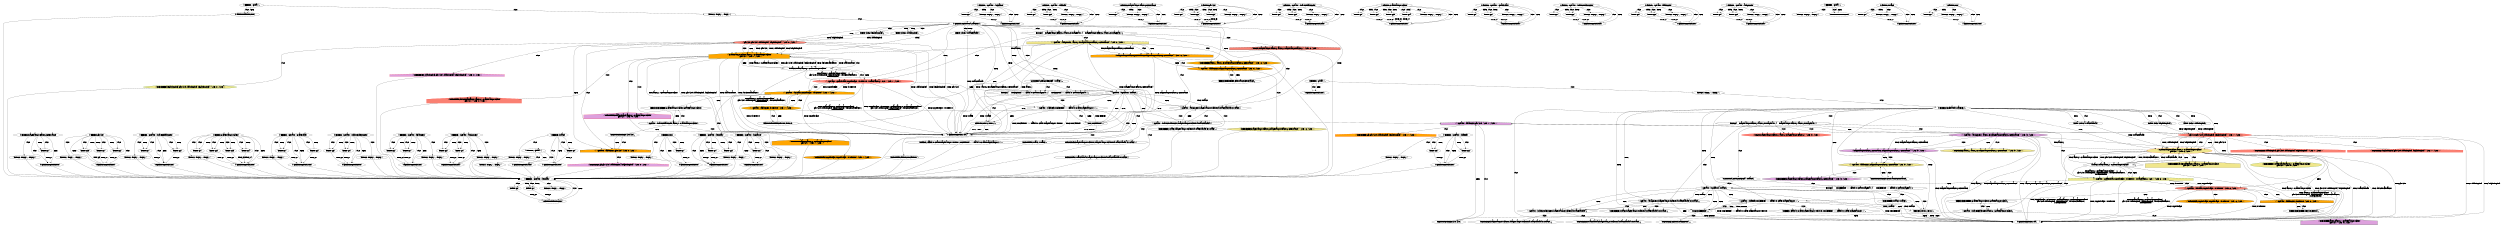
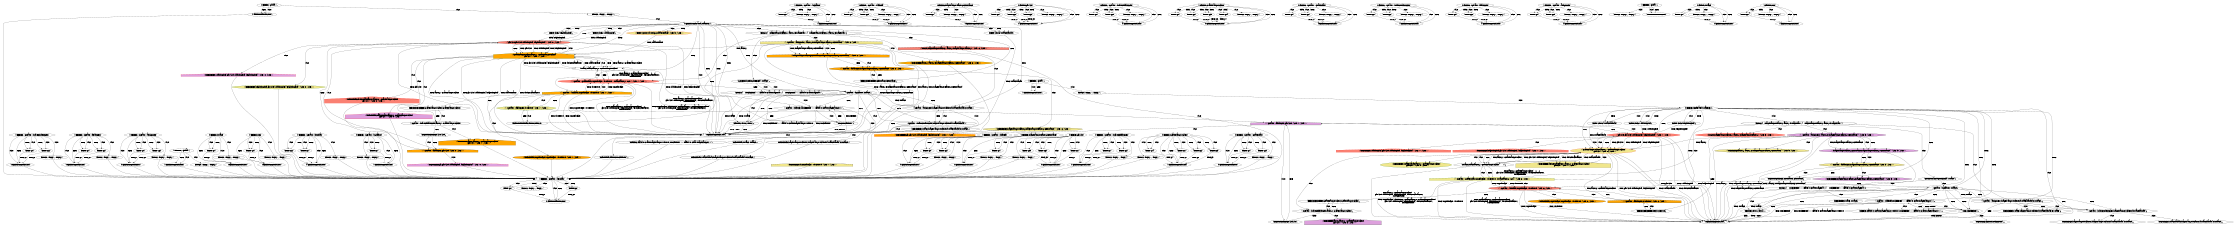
node "<(PARAM,const std::string& mailbox_name)<SUB>5</SUB>>": added
node "<(<operator>.fieldAccess,ui::Texture)<SUB>7</SUB>>": fillcolor orange -> khaki
node "<(IDENTIFIER,ui,scoped_refptr<ui::Texture)<SUB>7</SUB>>": added
